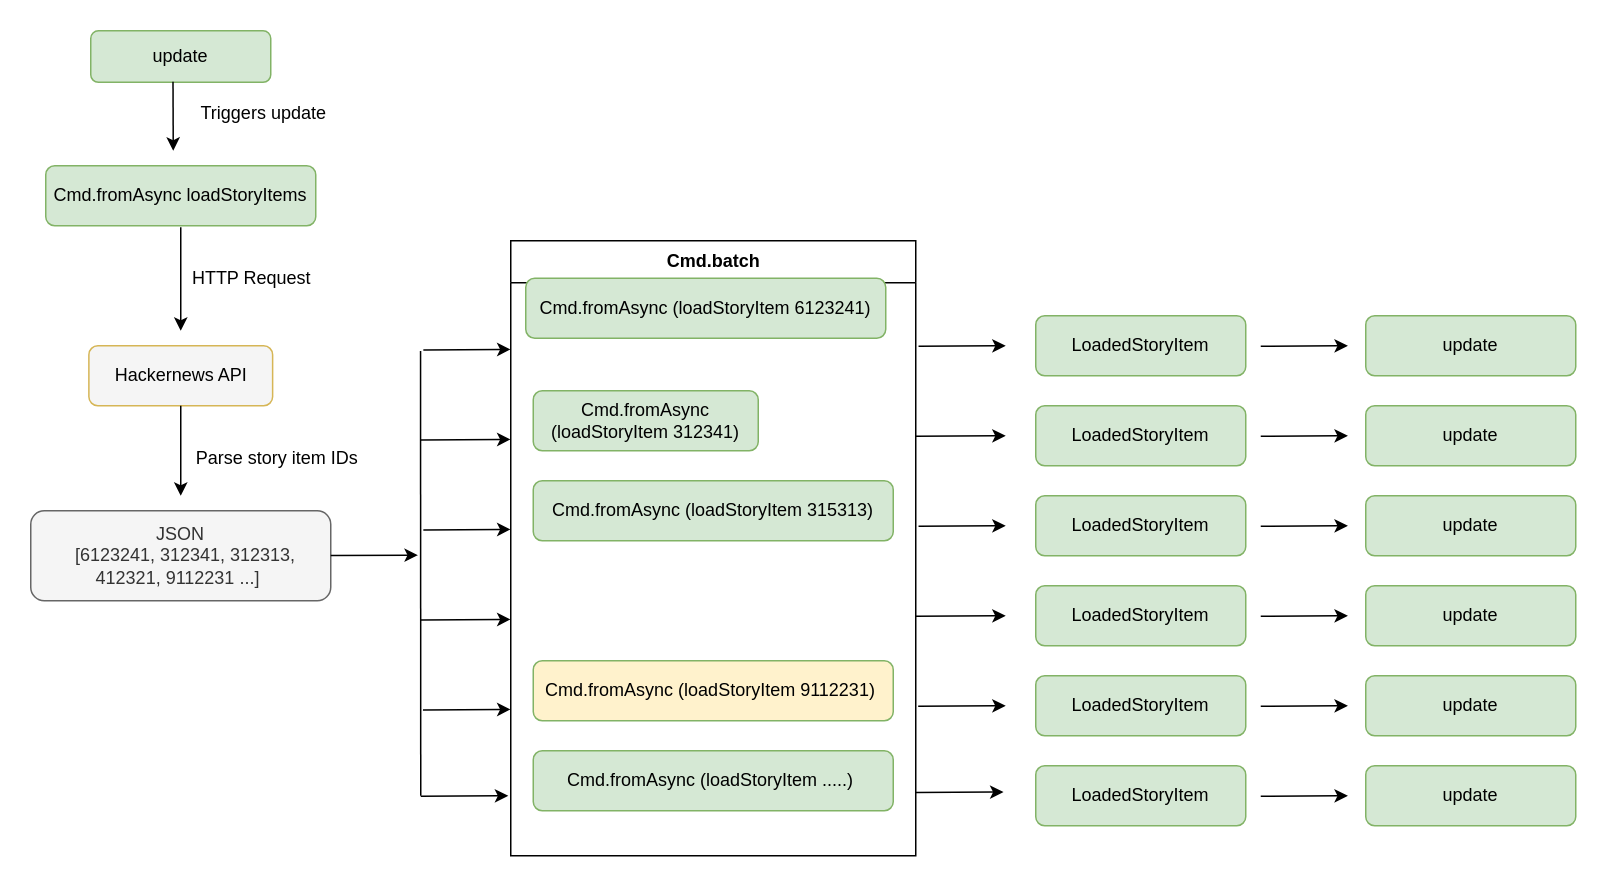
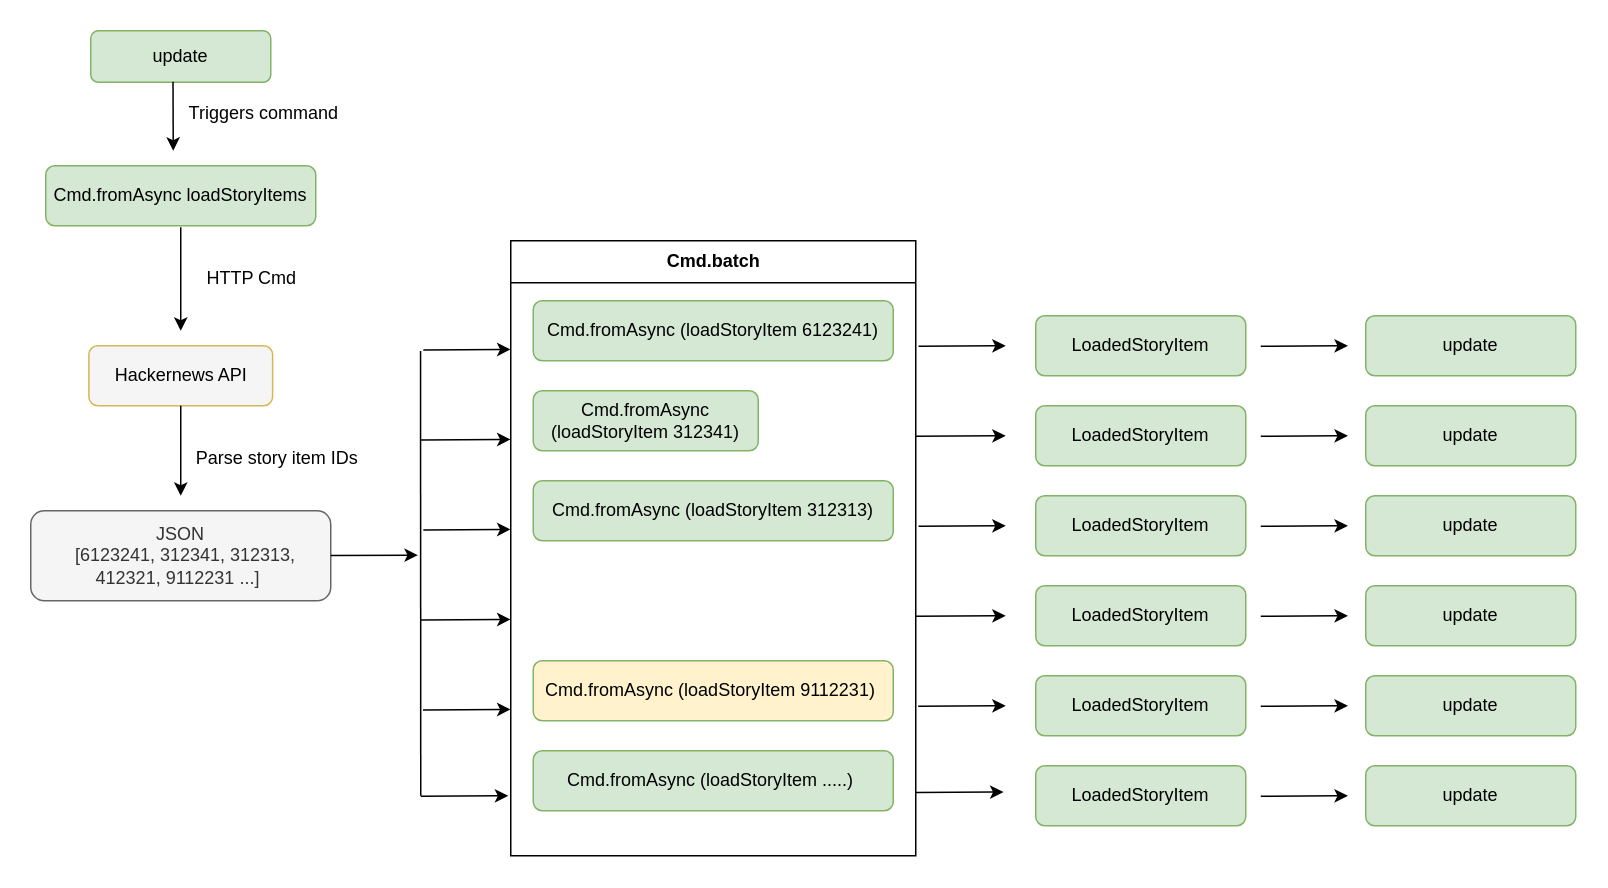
node "Triggers update": label "Triggers update" -> "Triggers command"
node "HTTP Request": label "HTTP Request" -> "HTTP Cmd"
node "Cmd.fromAsync (loadStoryItem 6123241)": moved (706, 308) -> (713, 331)
node "Cmd.fromAsync (loadStoryItem 315313)": label "Cmd.fromAsync (loadStoryItem 315313)" -> "Cmd.fromAsync (loadStoryItem 312313)"
